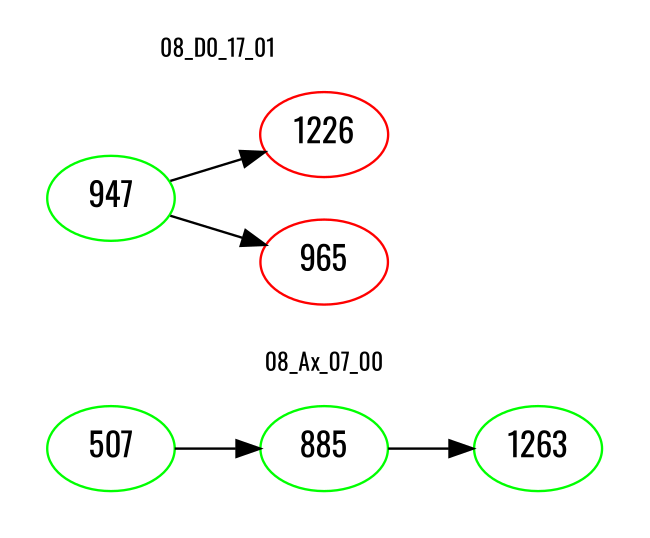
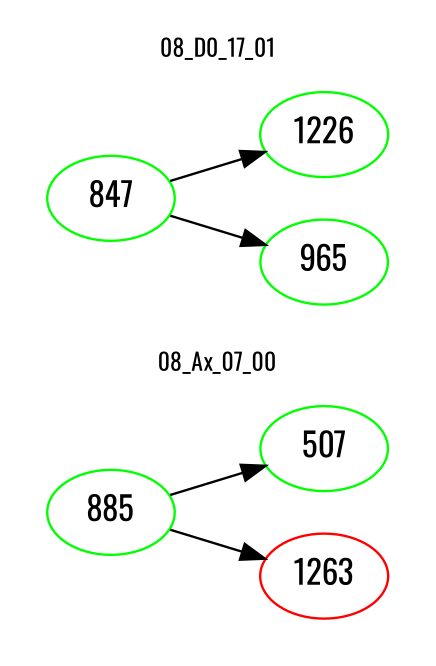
node "1226": color red -> green
node "947": label "947" -> "847"
node "965": color red -> green
edge "507" -> "885": reversed
node "1263": color green -> red
